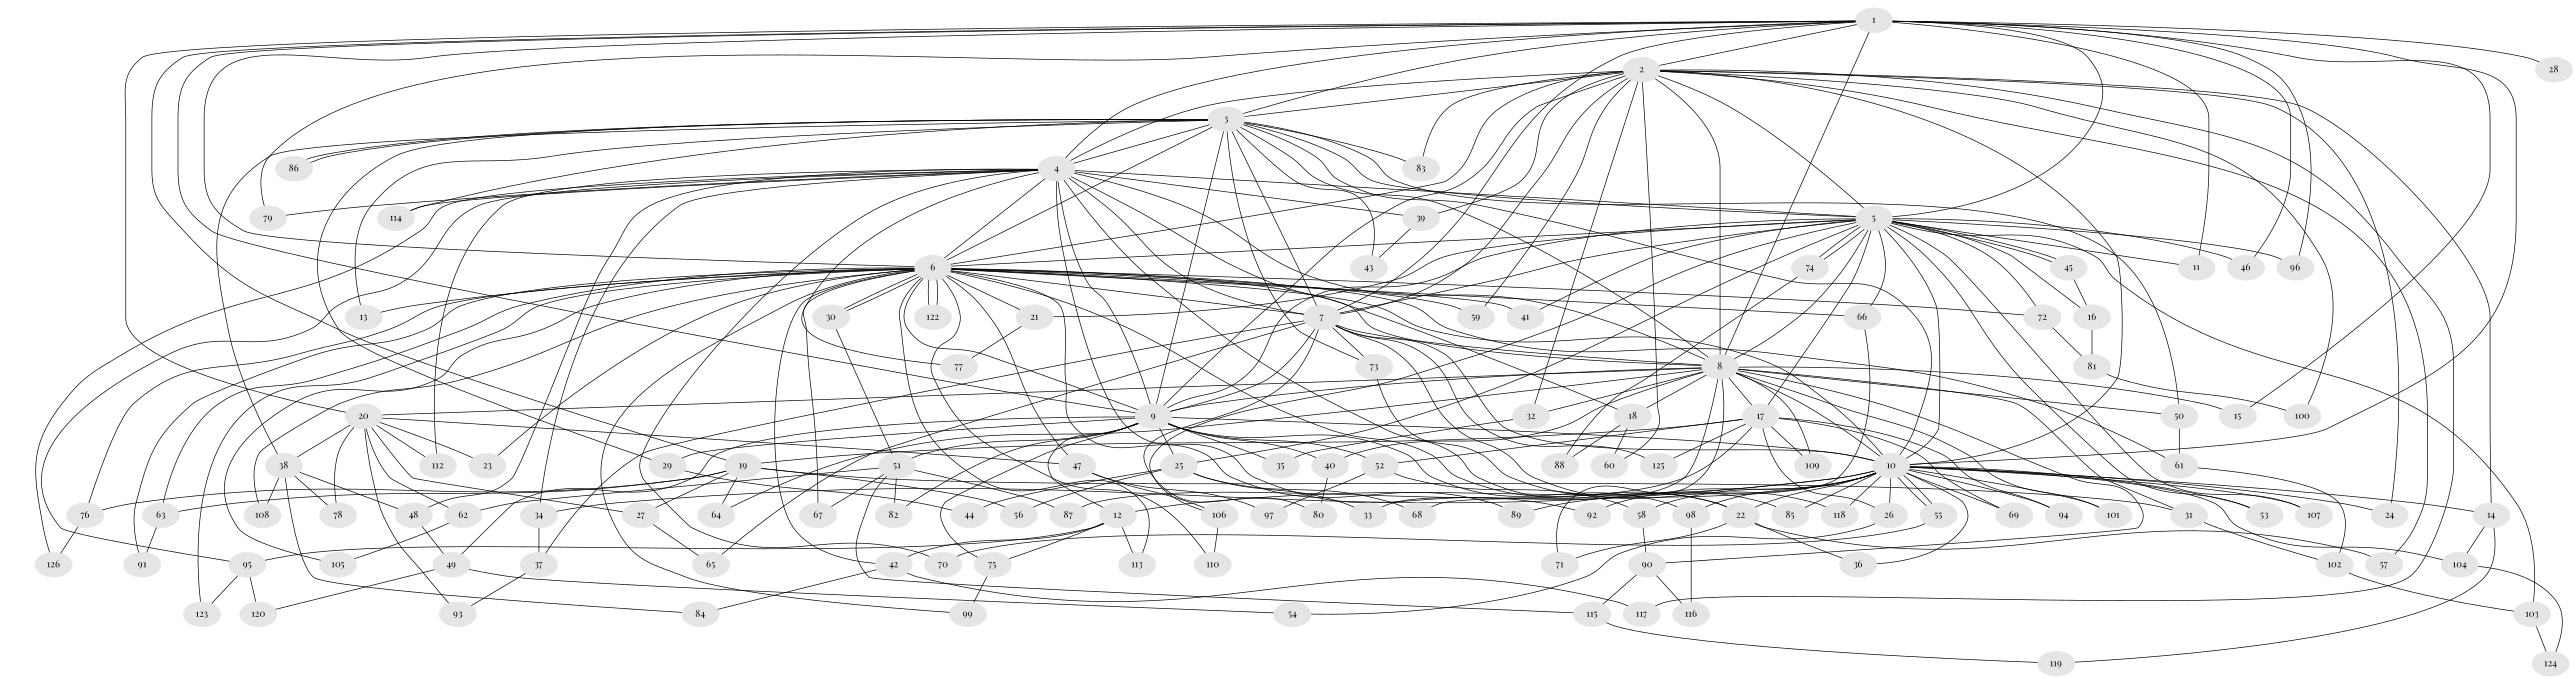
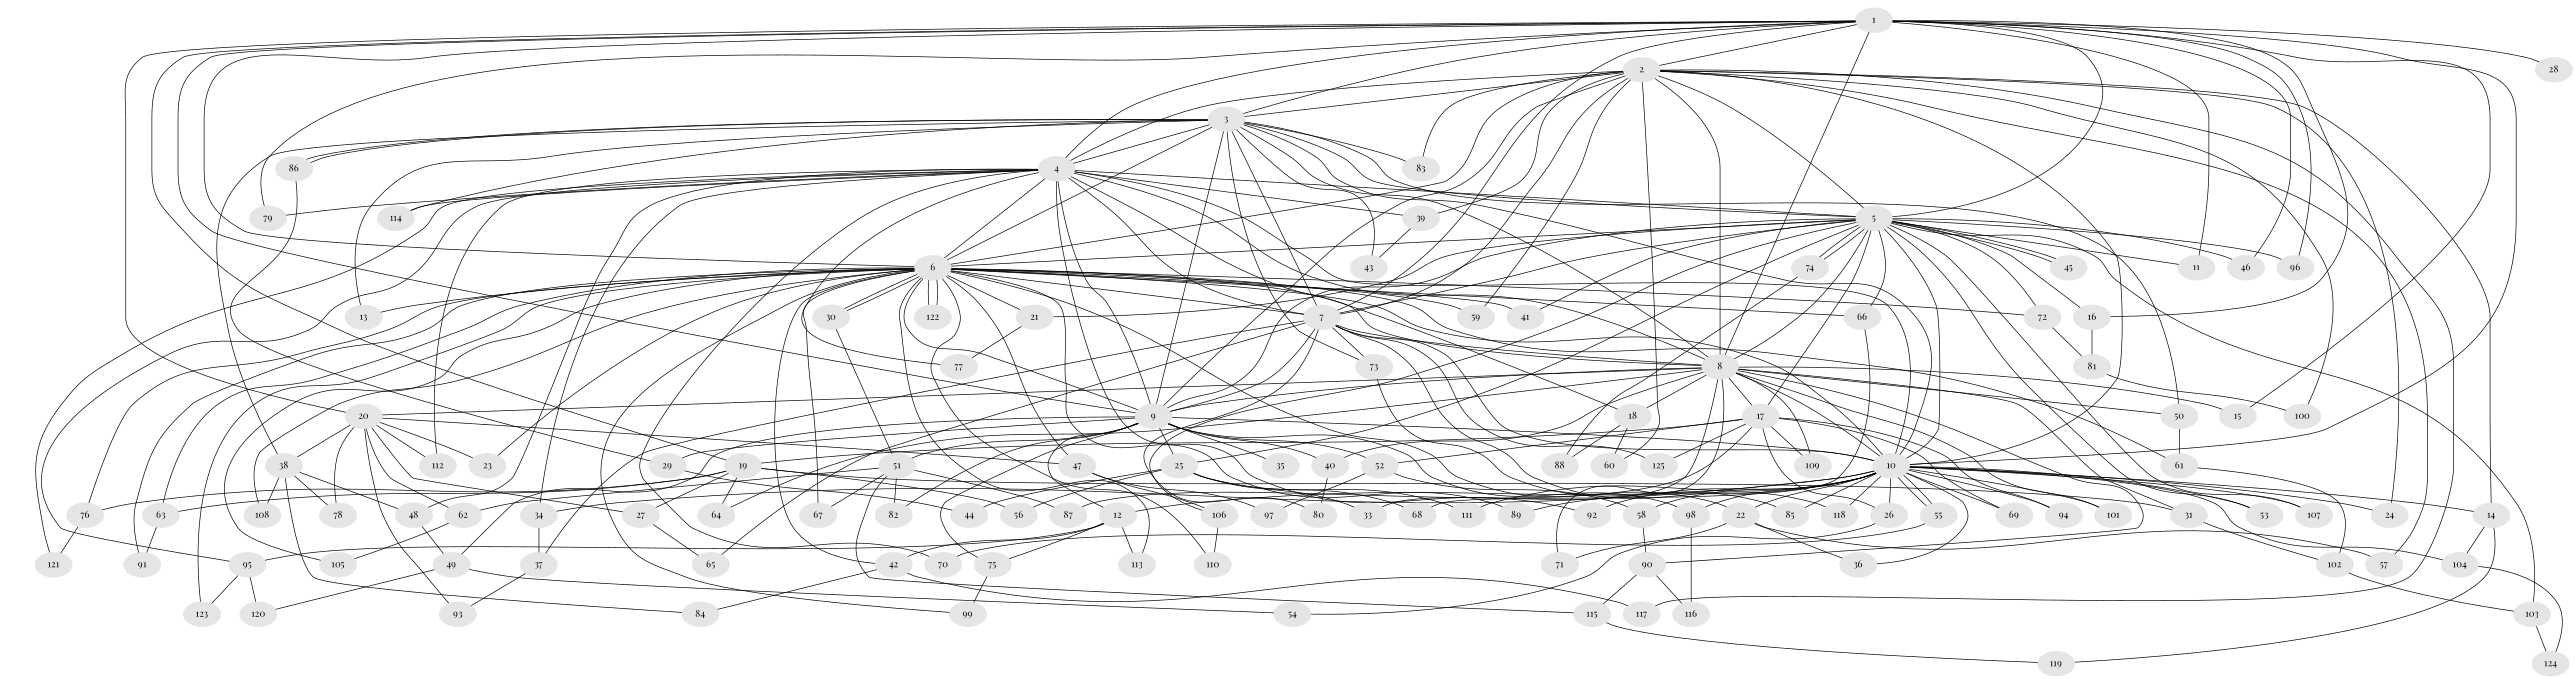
edge "3" -- "29": now "86" -- "29"
edge "45" -- "16": now "1" -- "16"
node "32": removed
edge "4" -- "22": now "4" -- "10"
node "111": added
node "126": label "126" -> "121"
